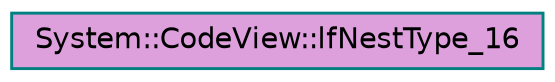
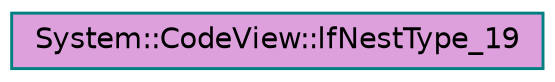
node "System::CodeView::lfNestType_16": label "System::CodeView::lfNestType_16" -> "System::CodeView::lfNestType_19"
